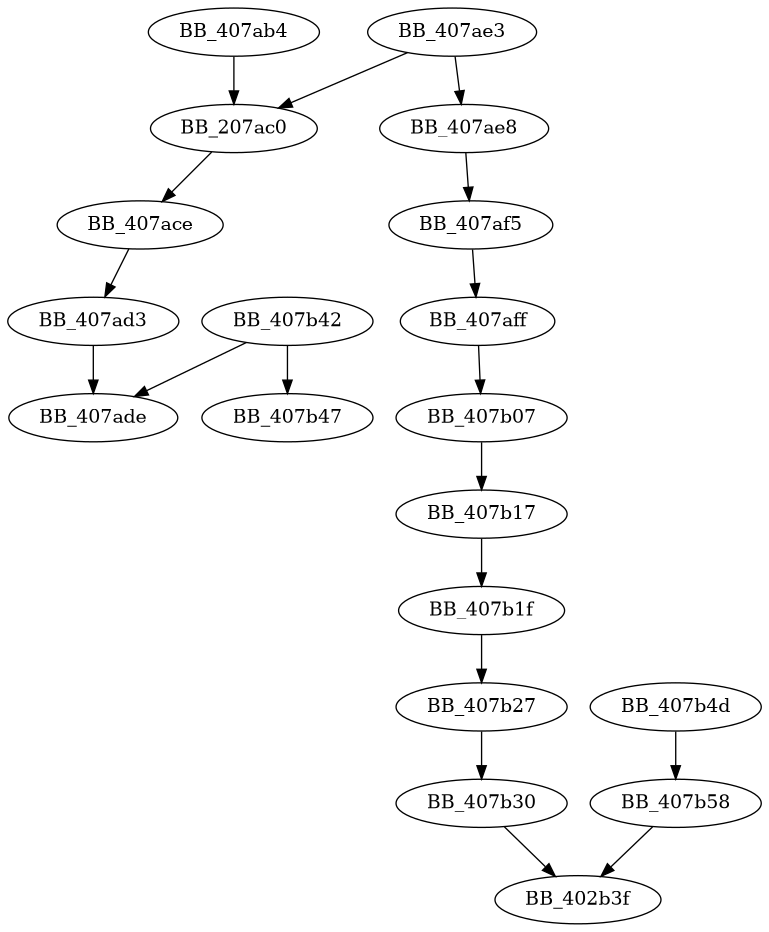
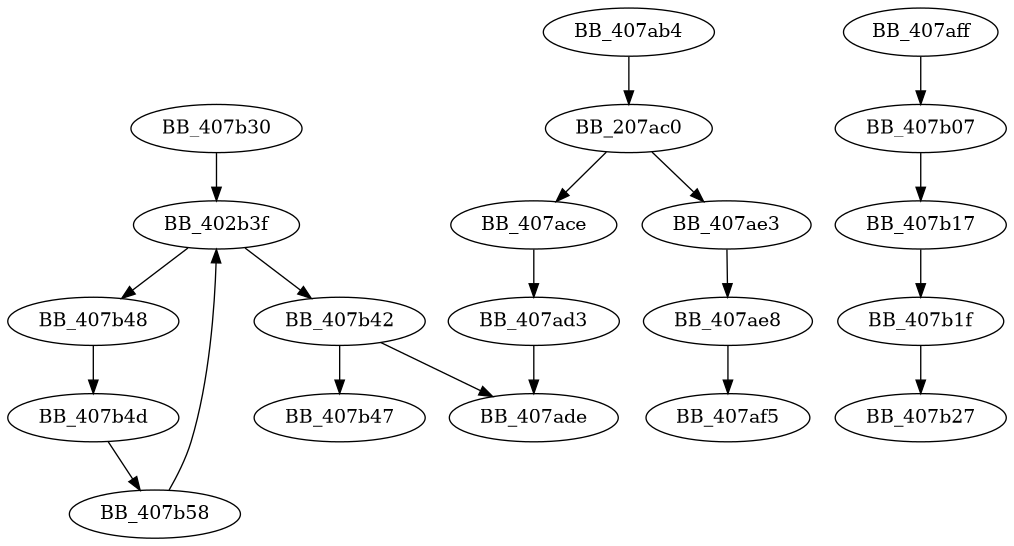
edge "BB_407ae3" -> "BB_207ac0": reversed
edge "BB_407af5" -> "BB_407aff": removed
edge "BB_402b3f" -> "BB_407b42": added
node "BB_407b48": added
edge "BB_407b27" -> "BB_407b30": removed
